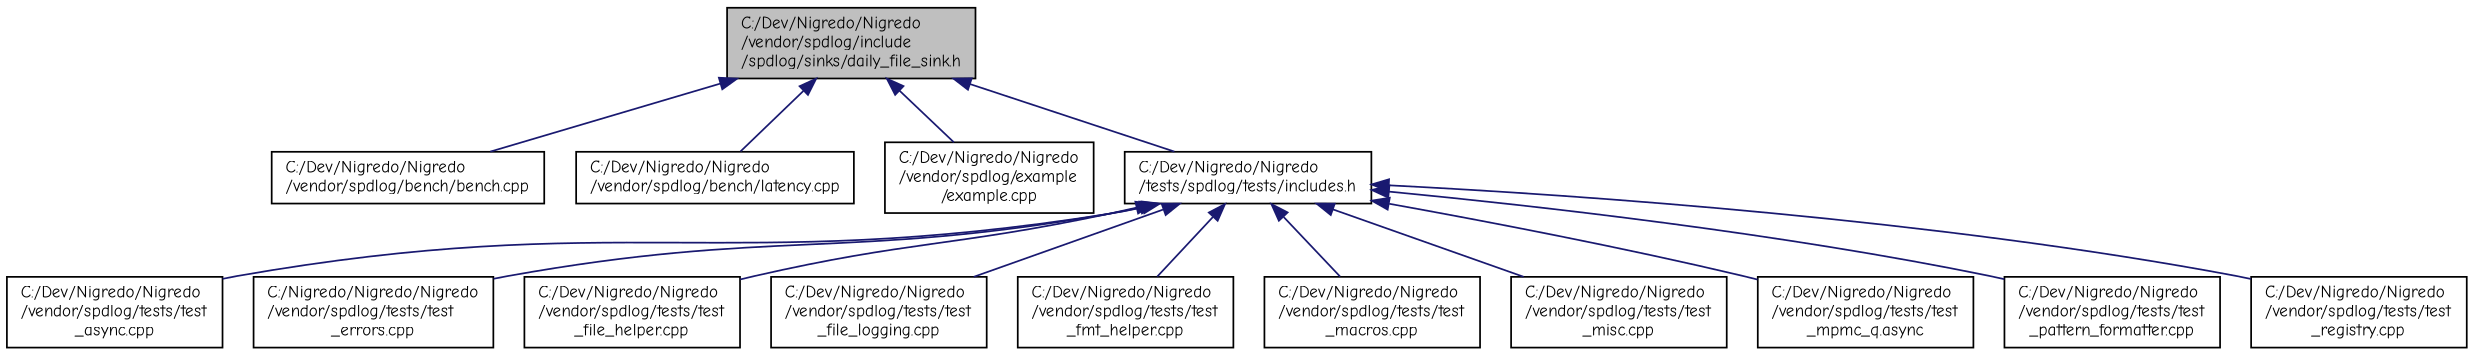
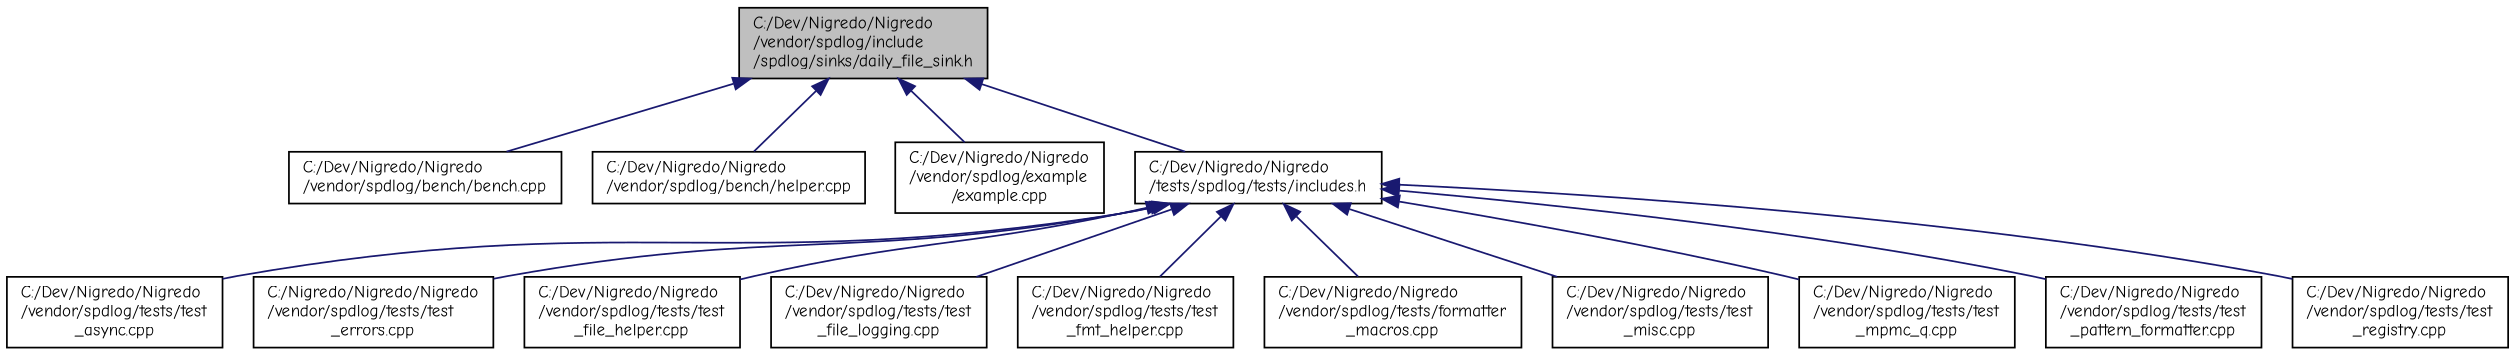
node "C:/Dev/Nigredo/Nigredo /vendor/spdlog/bench/latency.cpp": label "C:/Dev/Nigredo/Nigredo /vendor/spdlog/bench/latency.cpp" -> "C:/Dev/Nigredo/Nigredo /vendor/spdlog/bench/helper.cpp"
node "C:/Dev/Nigredo/Nigredo /vendor/spdlog/tests/test _macros.cpp": label "C:/Dev/Nigredo/Nigredo /vendor/spdlog/tests/test _macros.cpp" -> "C:/Dev/Nigredo/Nigredo /vendor/spdlog/tests/formatter _macros.cpp"
node "C:/Dev/Nigredo/Nigredo /vendor/spdlog/tests/test _mpmc_q.async": label "C:/Dev/Nigredo/Nigredo /vendor/spdlog/tests/test _mpmc_q.async" -> "C:/Dev/Nigredo/Nigredo /vendor/spdlog/tests/test _mpmc_q.cpp"
